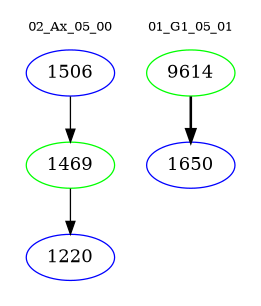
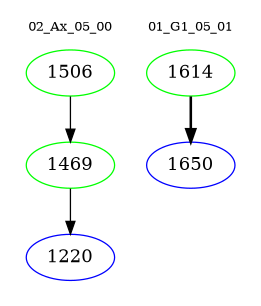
node "1506": color blue -> green
node "9614": label "9614" -> "1614"
